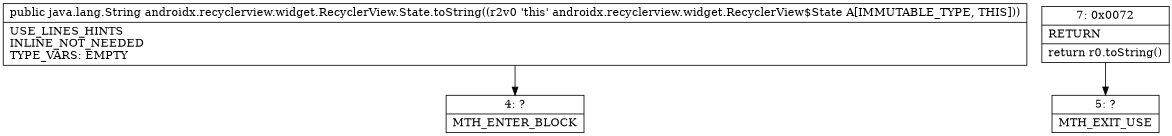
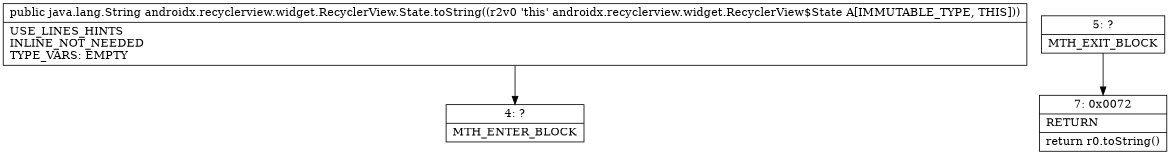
edge "7: 0x0072" -> "5: ?": reversed
node "5: ?": text "MTH_EXIT_USE" -> "MTH_EXIT_BLOCK"
